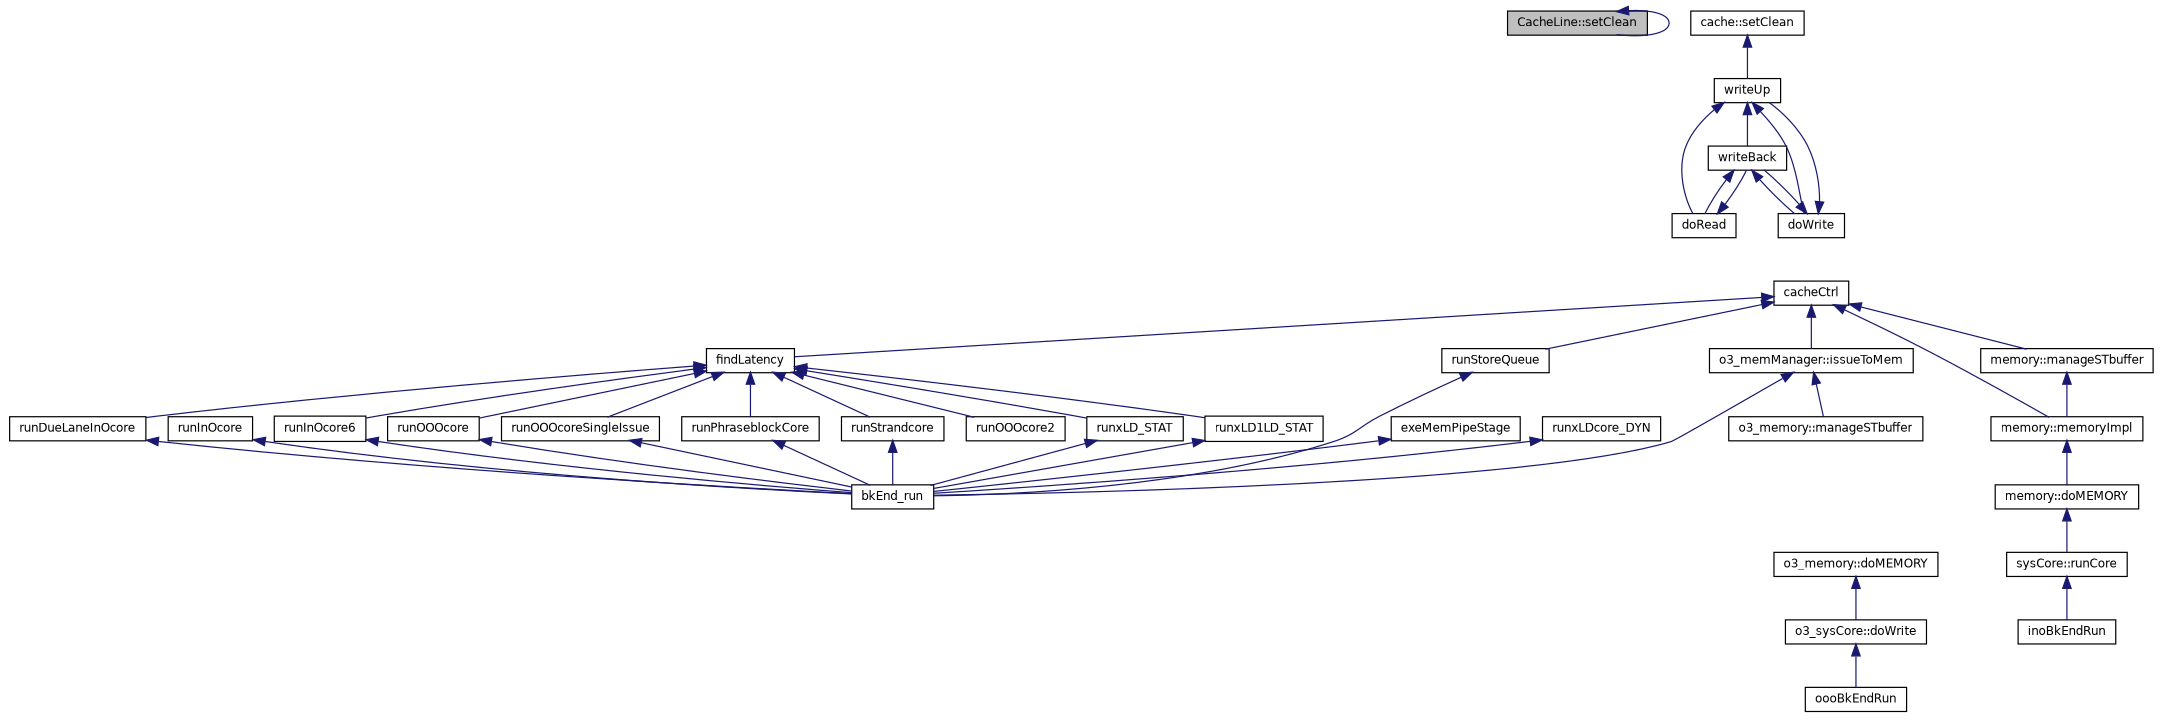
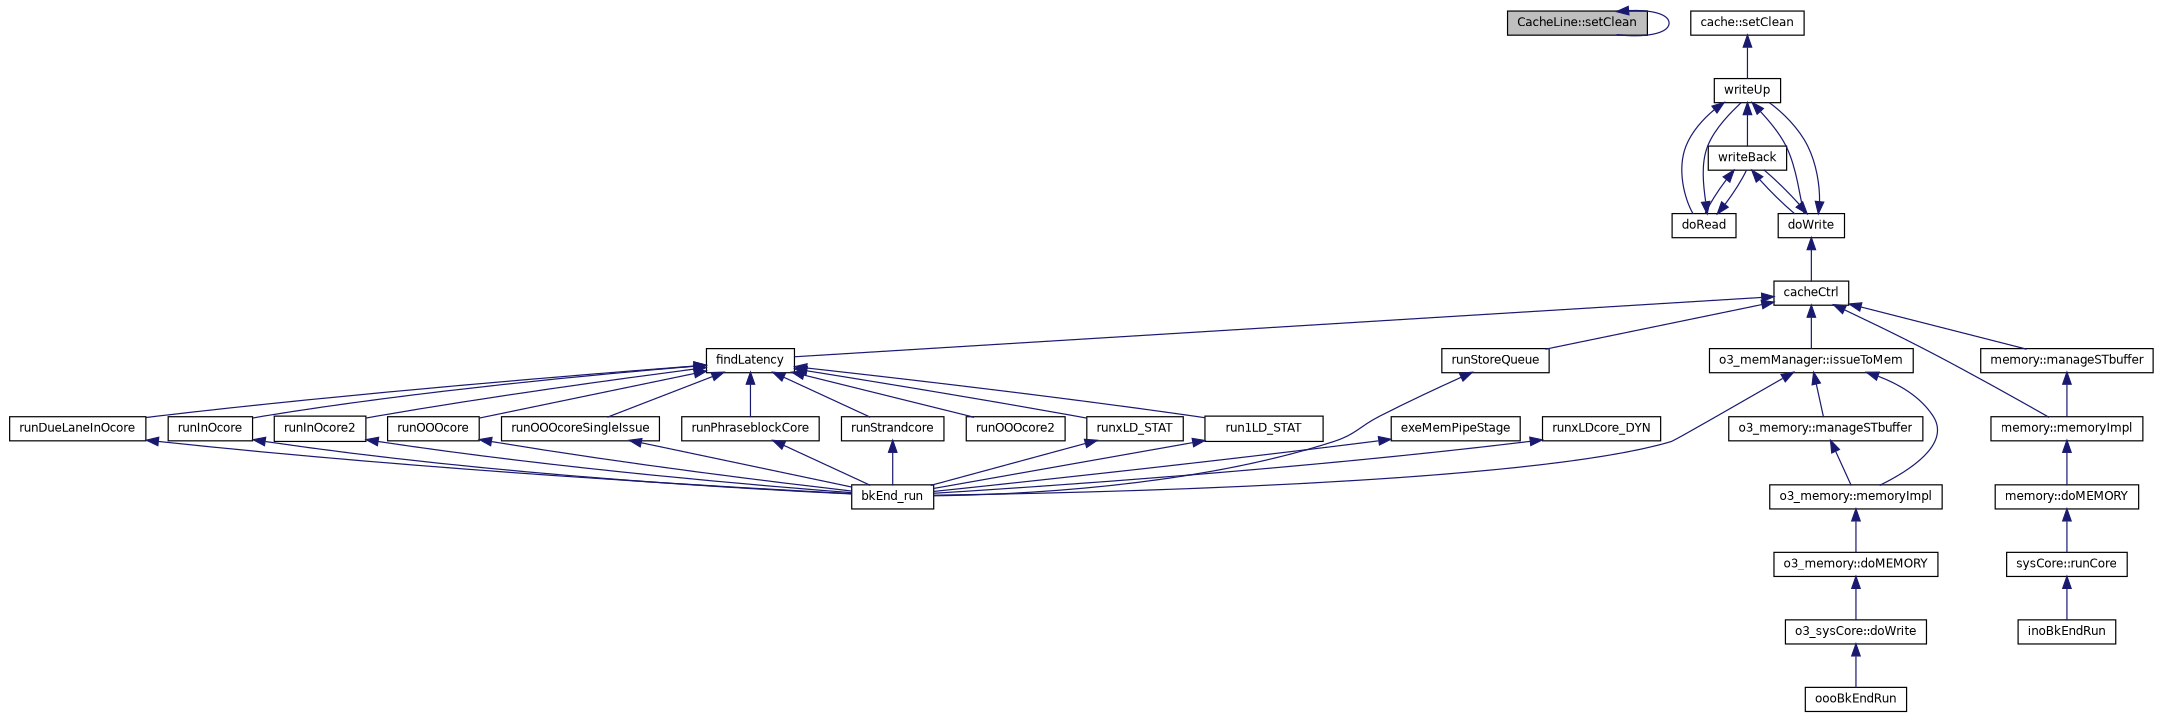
edge "writeUp" -> "doRead": added
edge "cacheCtrl" -> "doWrite": added
edge "runInOcore" -> "findLatency": added
node "runInOcore6": label "runInOcore6" -> "runInOcore2"
node "runxLD1LD_STAT": label "runxLD1LD_STAT" -> "run1LD_STAT"
node "o3_memory::memoryImpl": added
